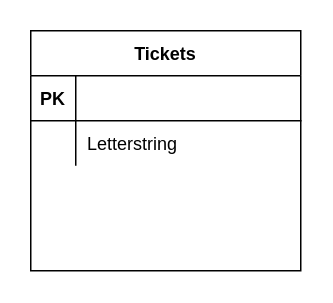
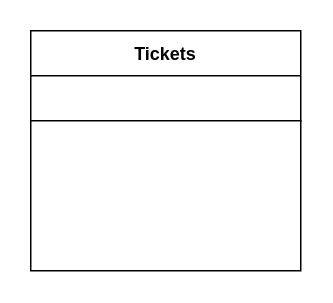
node "PK": removed
node "Letterstring": removed
